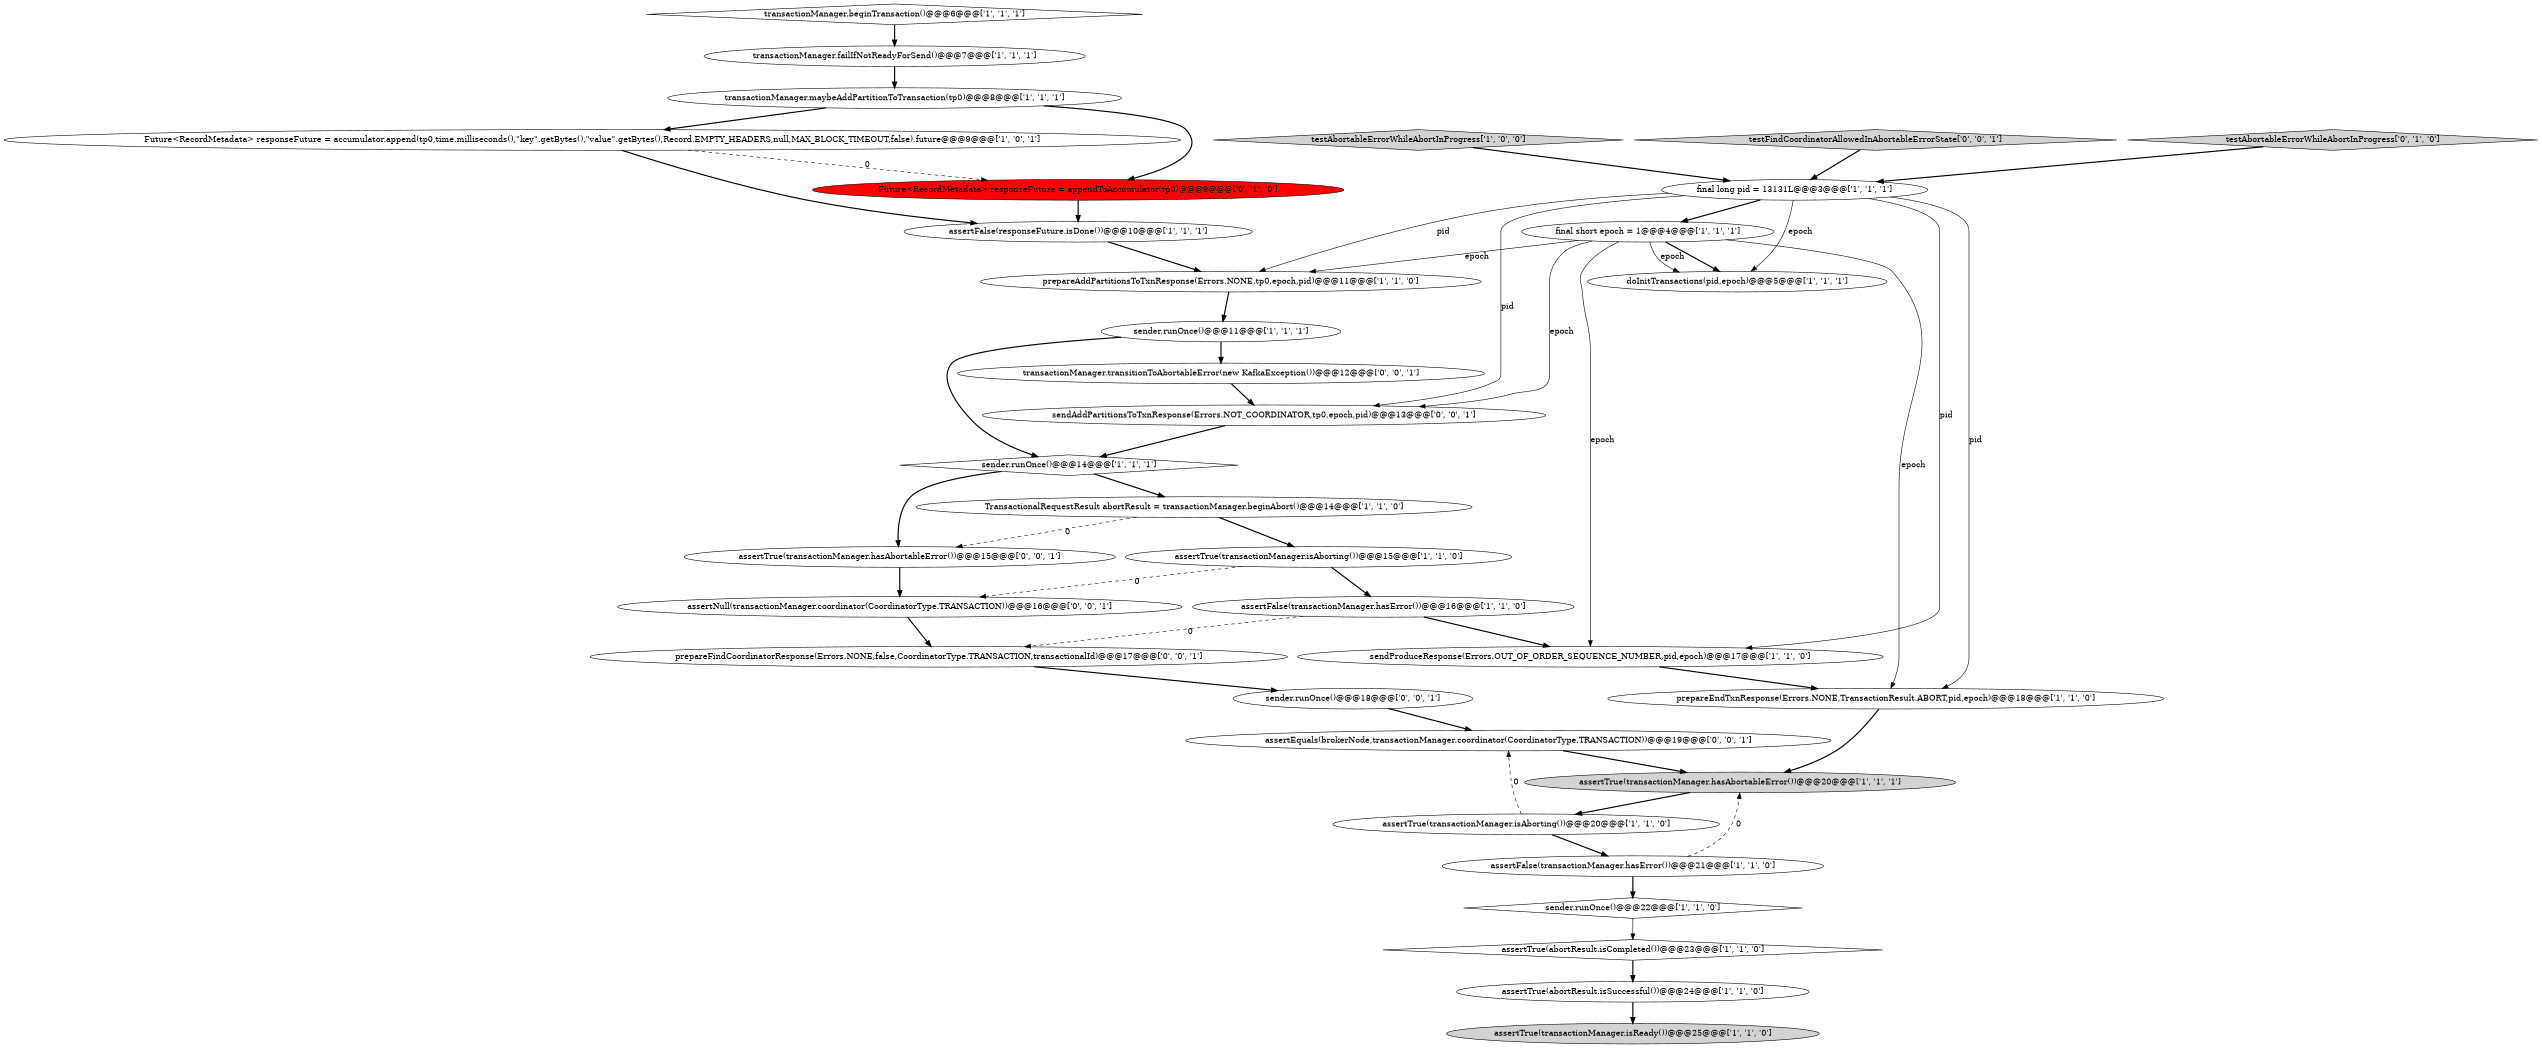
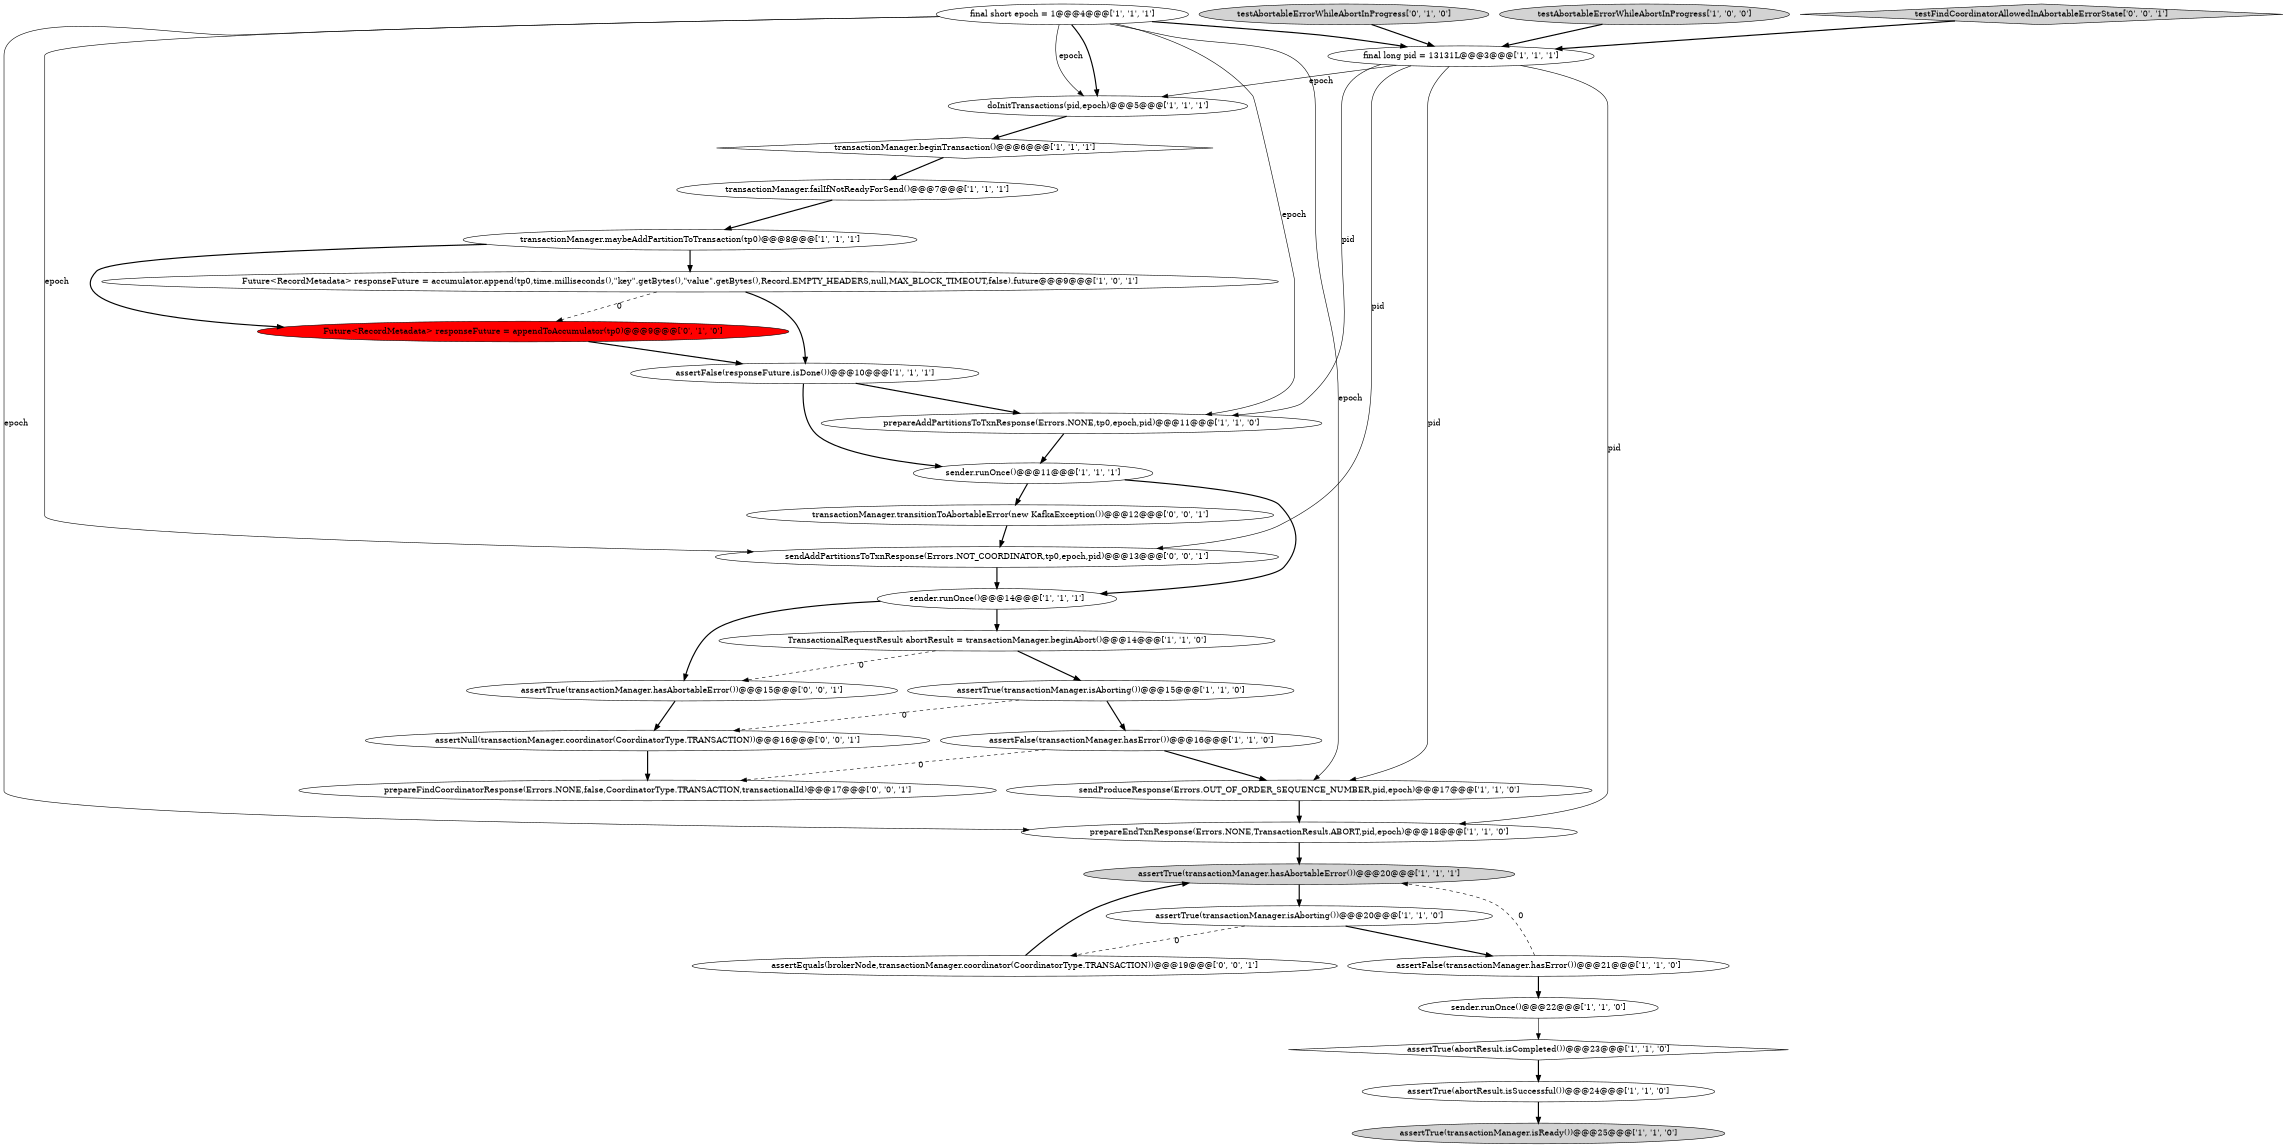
edge "doInitTransactions(pid,epoch)@@@5@@@['1', '1', '1']" -> "transactionManager.beginTransaction()@@@6@@@['1', '1', '1']": added
node "testAbortableErrorWhileAbortInProgress['1', '0', '0']": shape diamond -> ellipse
node "testAbortableErrorWhileAbortInProgress['0', '1', '0']": shape diamond -> ellipse
edge "final long pid = 13131L@@@3@@@['1', '1', '1']" -> "final short epoch = 1@@@4@@@['1', '1', '1']": reversed
edge "assertFalse(responseFuture.isDone())@@@10@@@['1', '1', '1']" -> "sender.runOnce()@@@11@@@['1', '1', '1']": added
node "sender.runOnce()@@@14@@@['1', '1', '1']": shape diamond -> ellipse
node "sender.runOnce()@@@18@@@['0', '0', '1']": removed
node "sender.runOnce()@@@22@@@['1', '1', '0']": shape diamond -> ellipse
